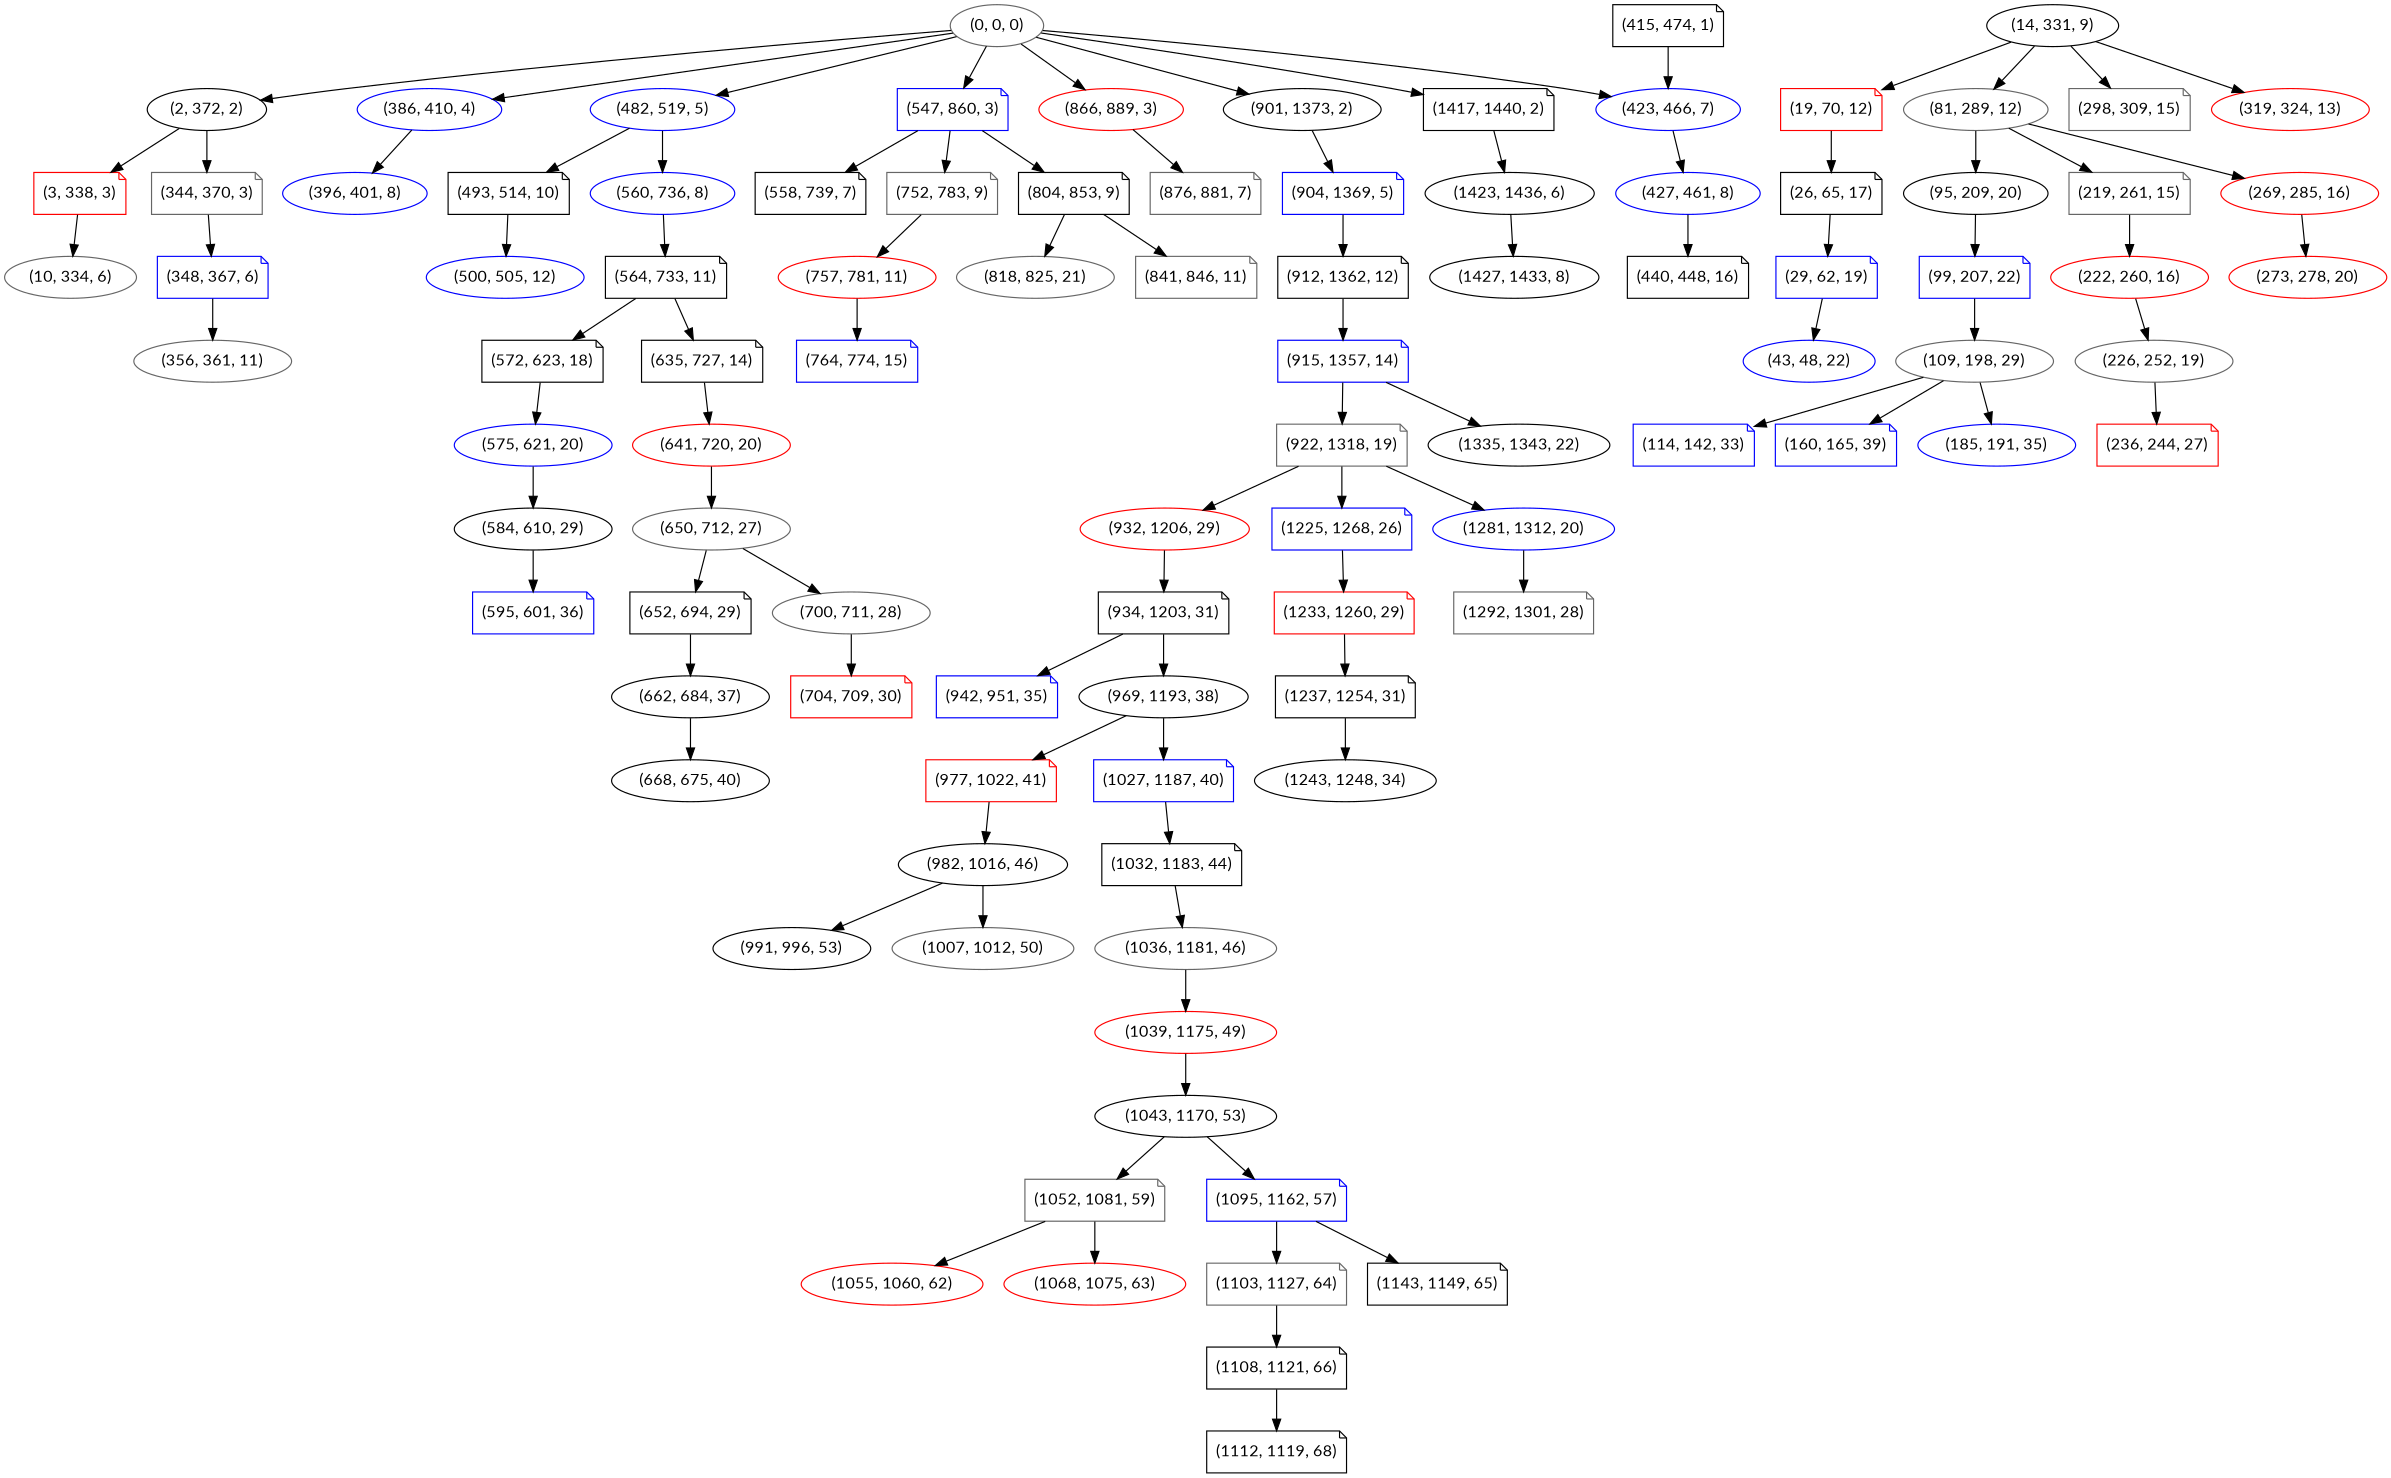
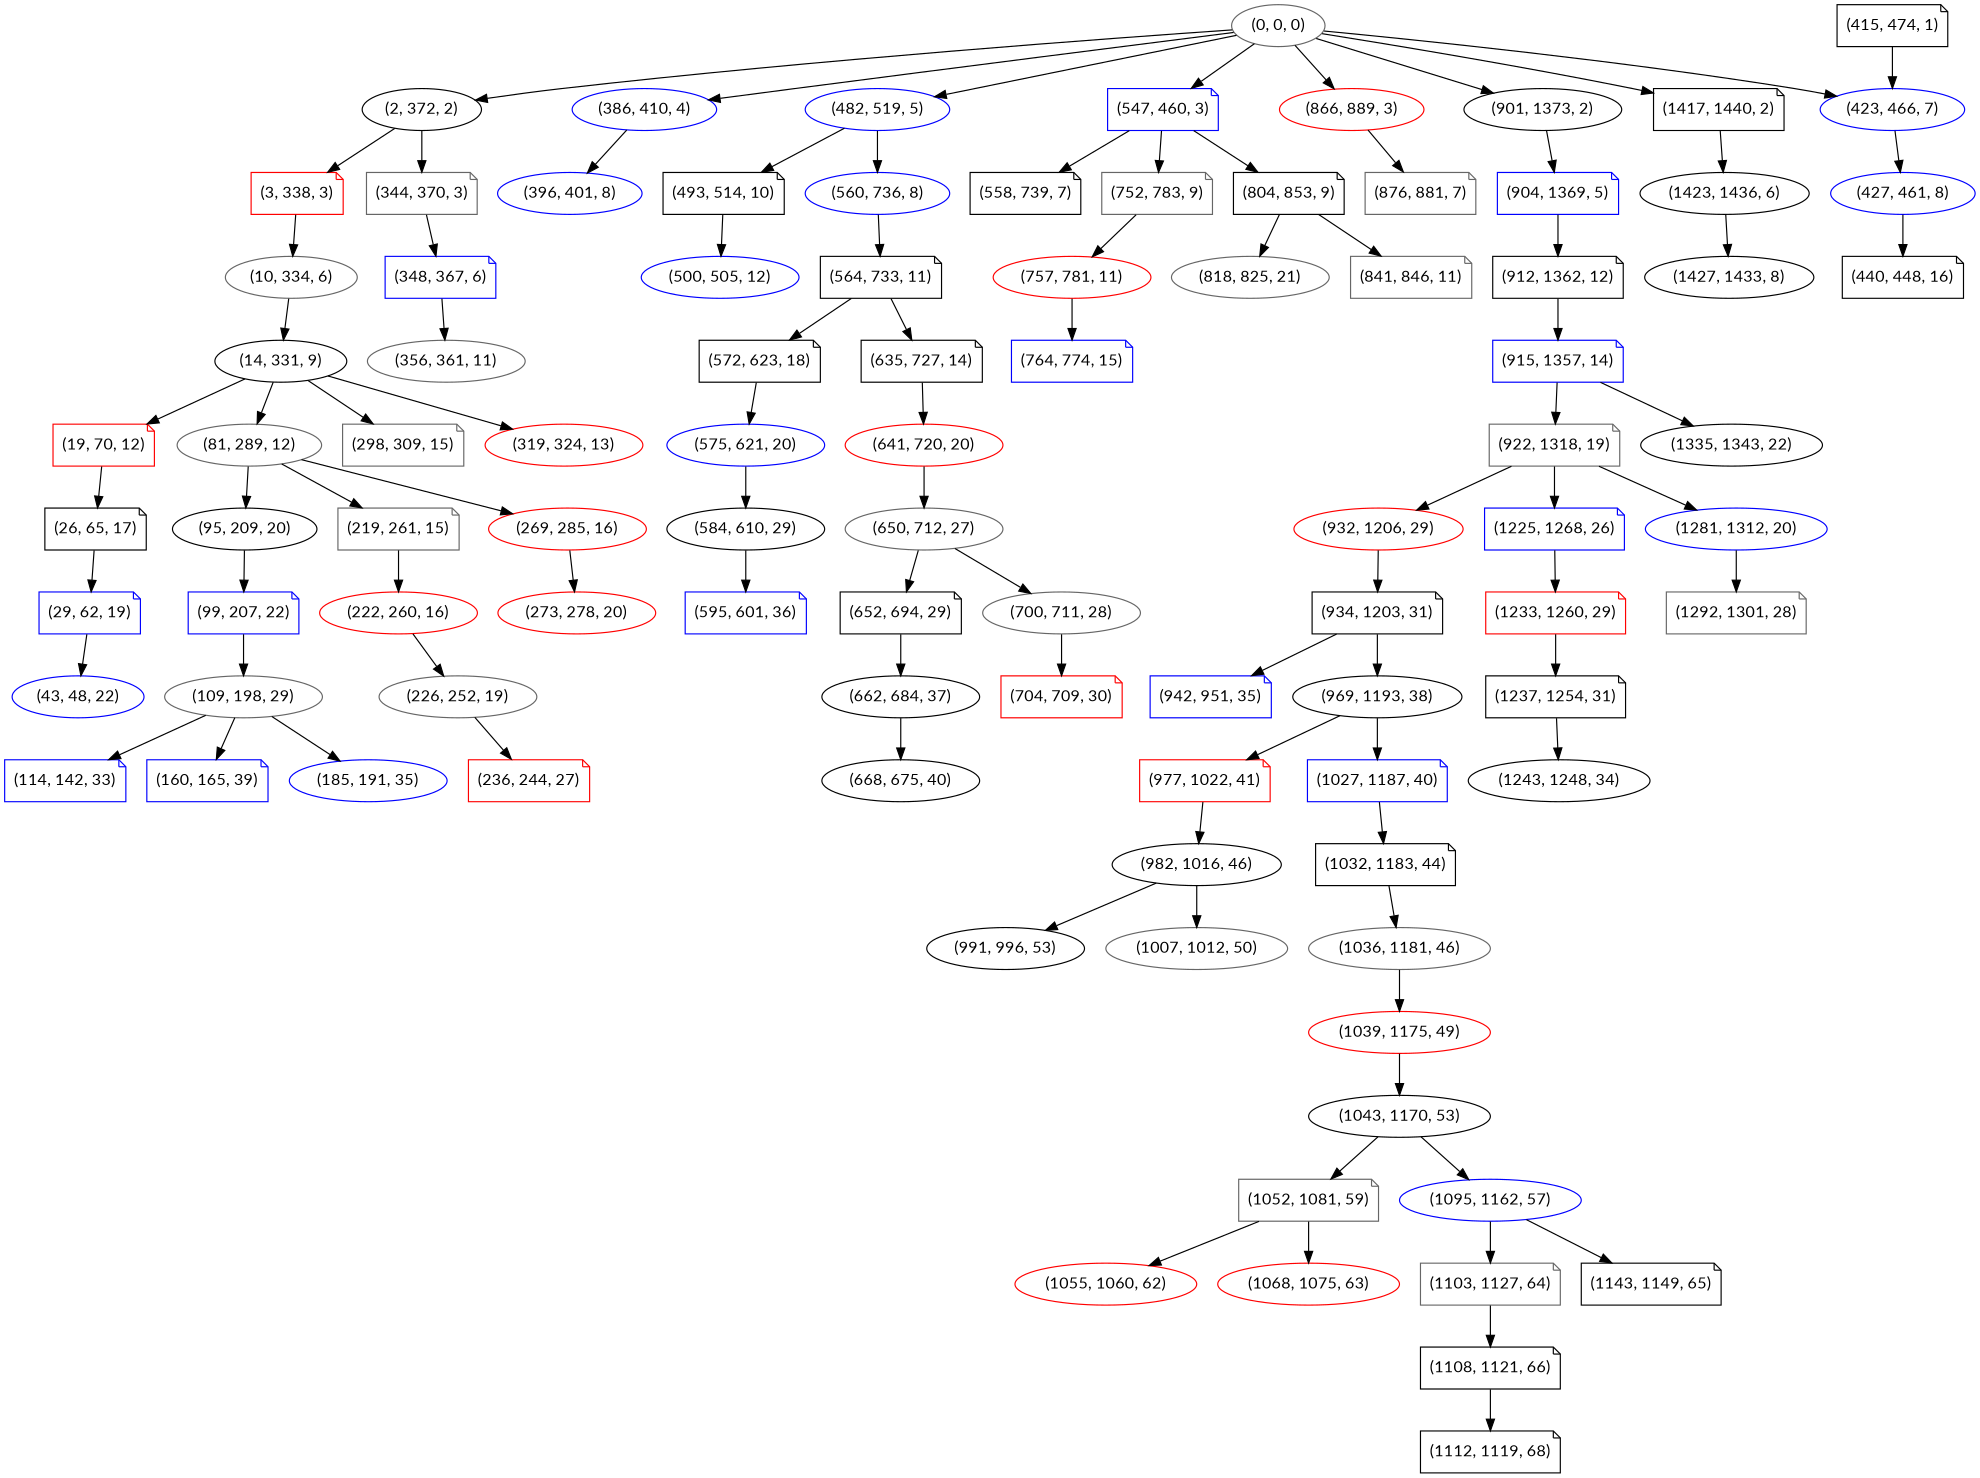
node "(547, 860, 3)": label "(547, 860, 3)" -> "(547, 460, 3)"
edge "(10, 334, 6)" -> "(14, 331, 9)": added
node "(1095, 1162, 57)": shape note -> ellipse
